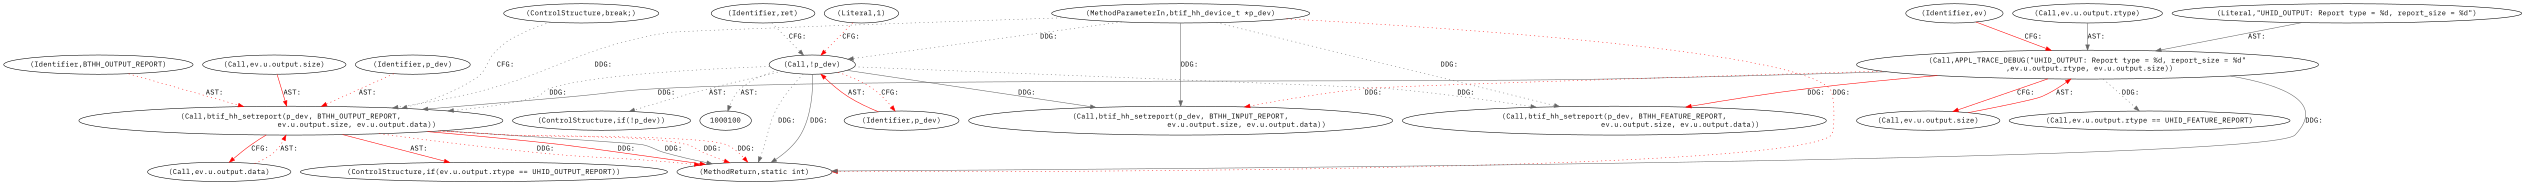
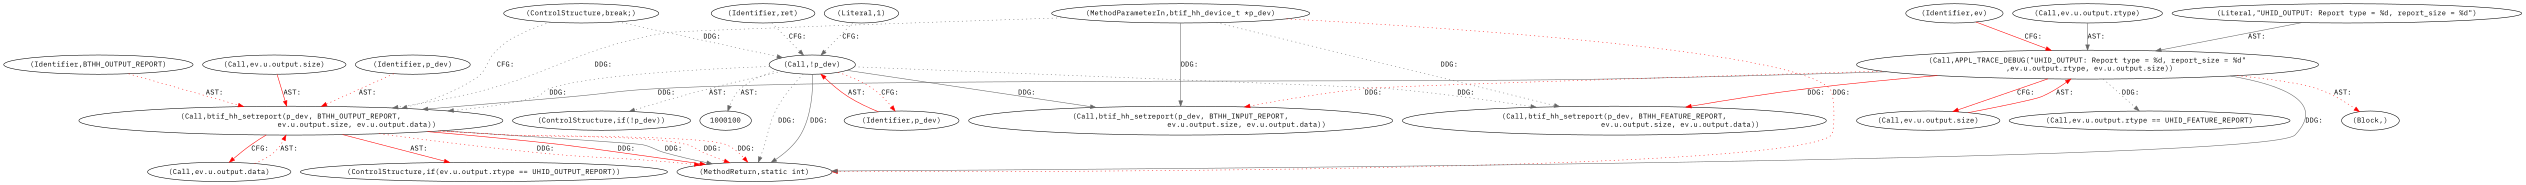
edge "(Literal,1)" -> "(Call,!p_dev)": color red -> gray40
edge "(MethodParameterIn,btif_hh_device_t *p_dev)" -> "(Call,!p_dev)": now "(ControlStructure,break;)" -> "(Call,!p_dev)"
node "(Block,)": added
